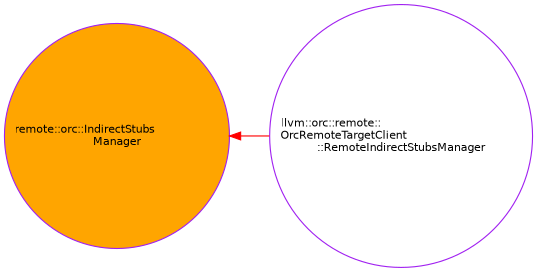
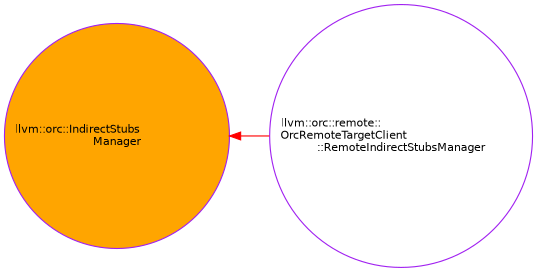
node "remote::orc::IndirectStubs Manager": label "remote::orc::IndirectStubs Manager" -> "llvm::orc::IndirectStubs Manager"
